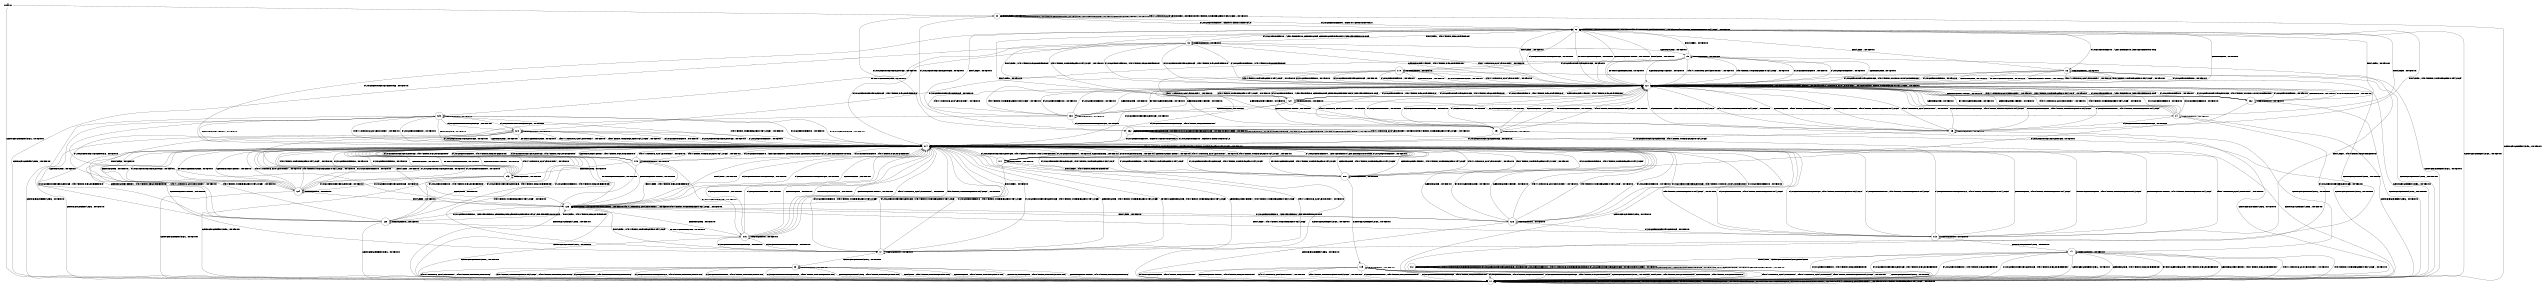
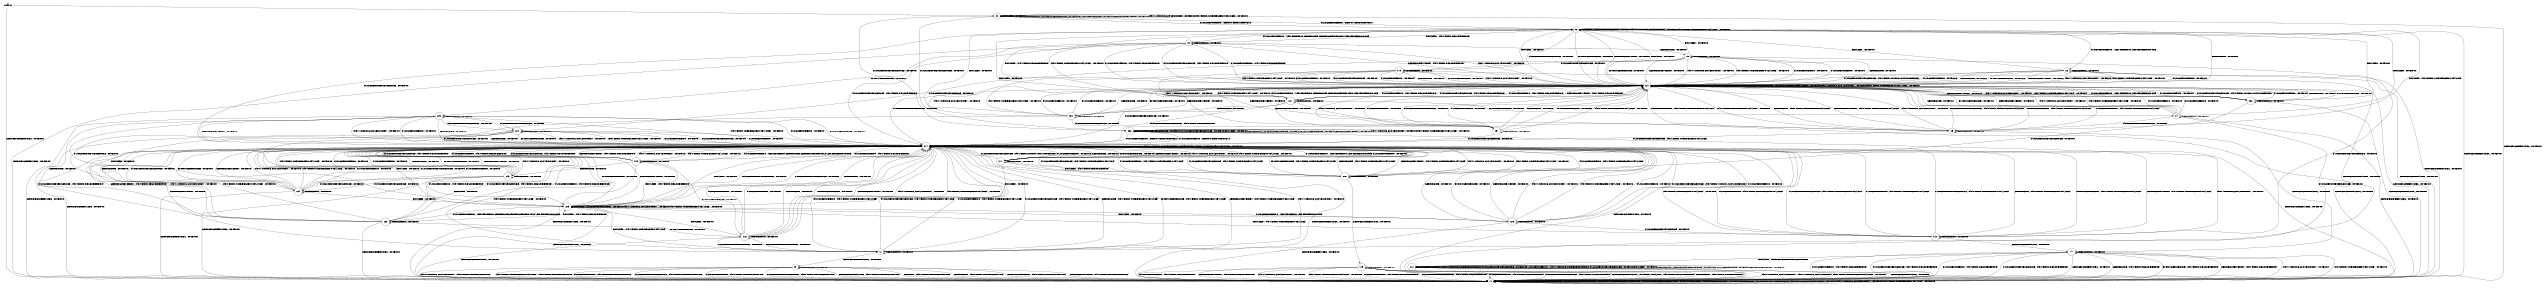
edge "s10" -> "s14": added, label "PSK_CLIENT_KEY_EXCHANGE / TIMEOUT"
edge "s6" -> "s13": label "FINISHED / Alert(FATAL,DECODE_ERROR)" -> "PSK_CLIENT_KEY_EXCHANGE / TIMEOUT"
edge "s16" -> "s25": label "CERTIFICATE / TIMEOUT" -> "FINISHED / TIMEOUT"
edge "s91" -> "s1": removed, label "CHANGE_CIPHER_SPEC / TIMEOUT"
